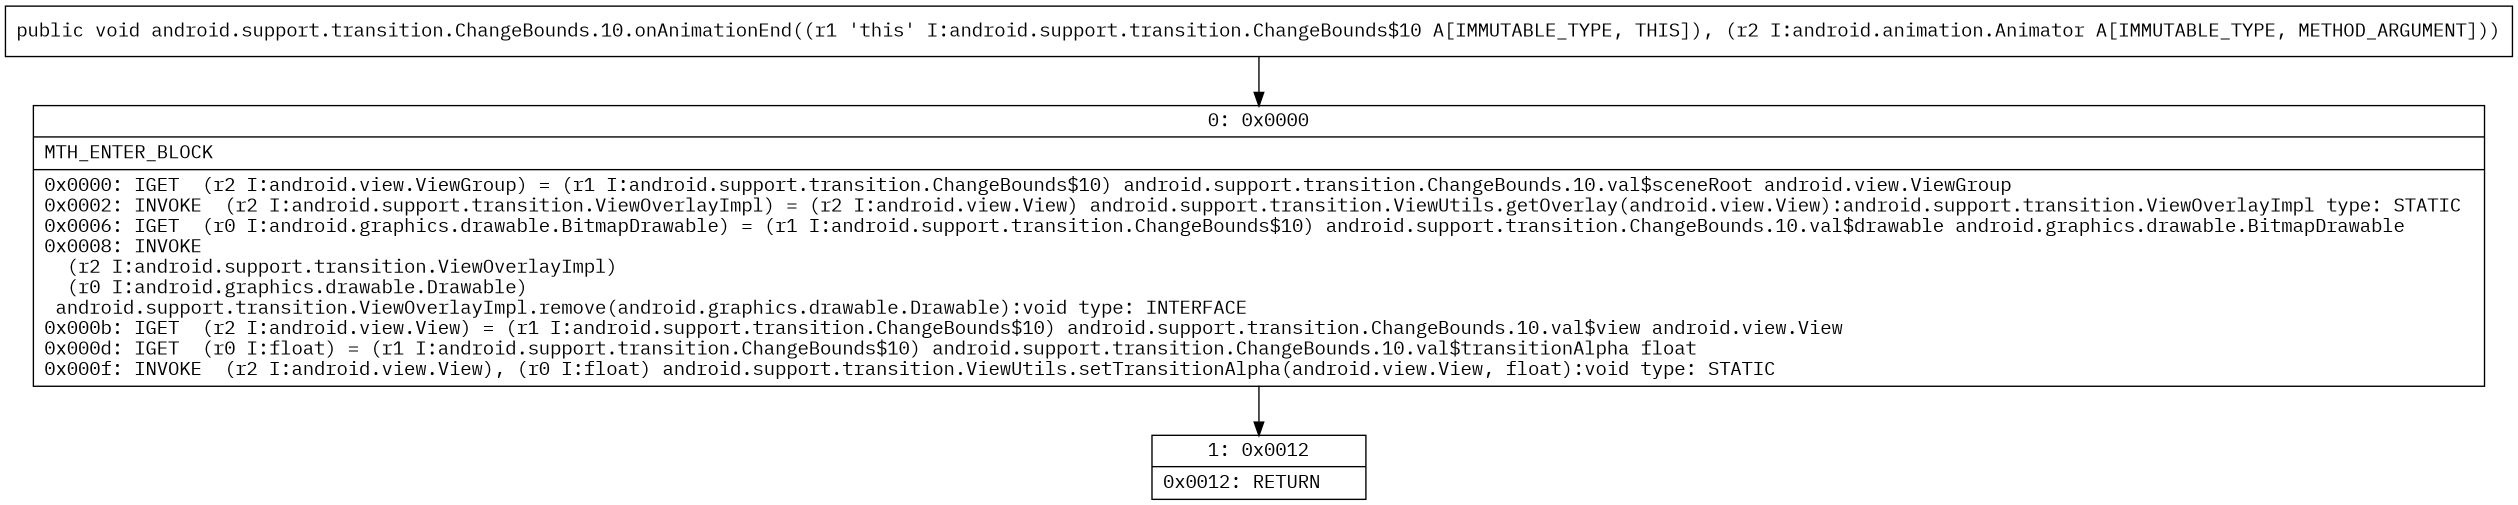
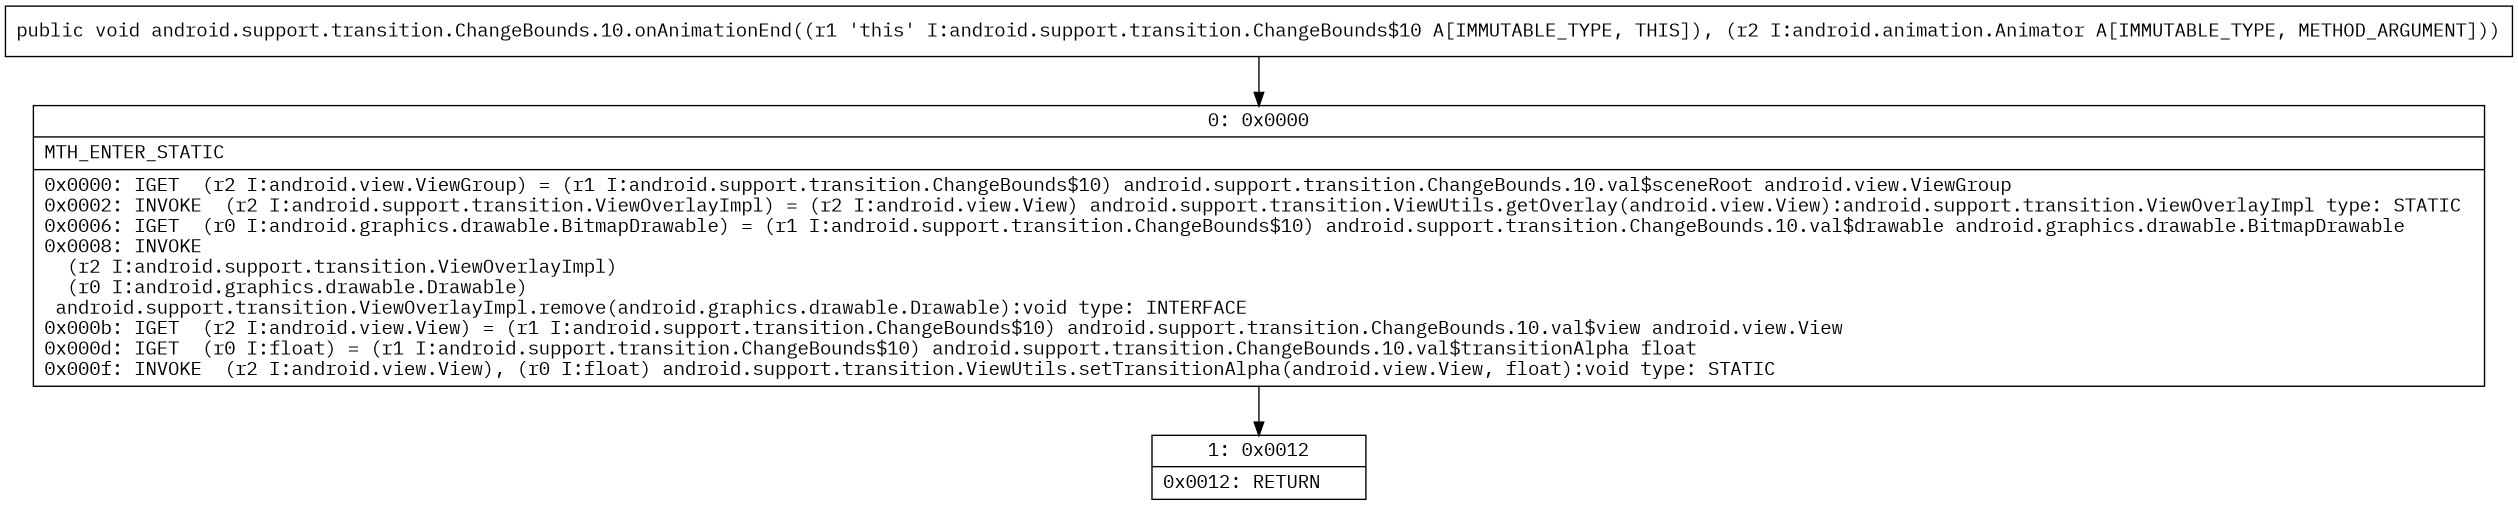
node "0: 0x0000": text "MTH_ENTER_BLOCK" -> "MTH_ENTER_STATIC"
